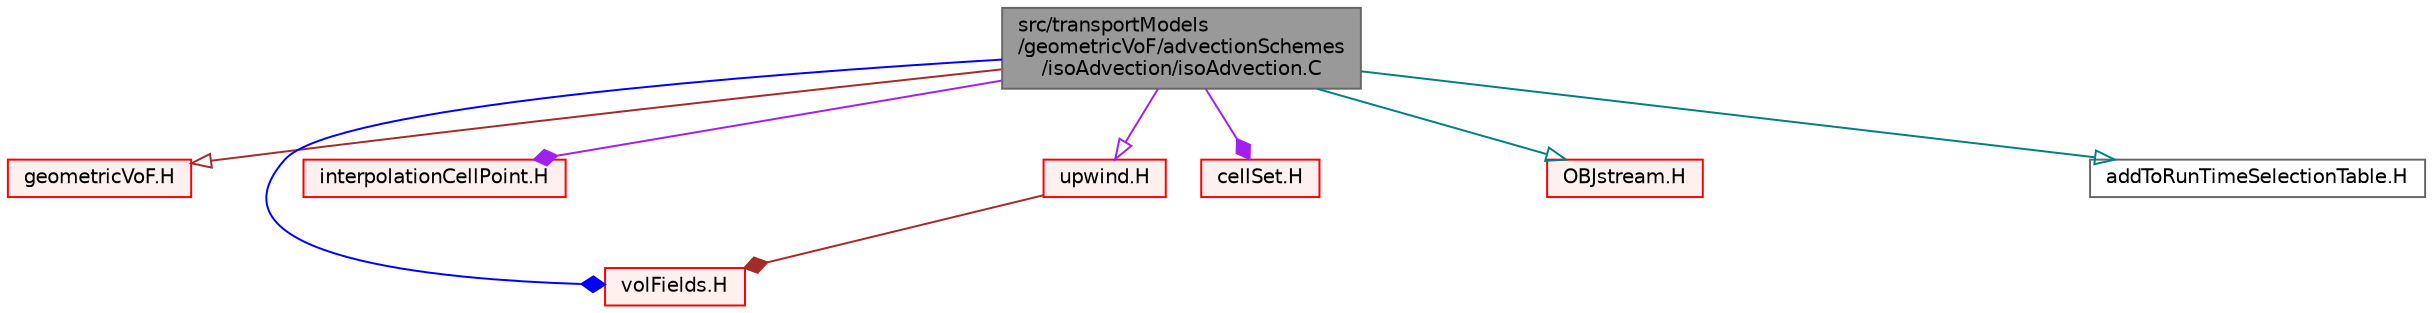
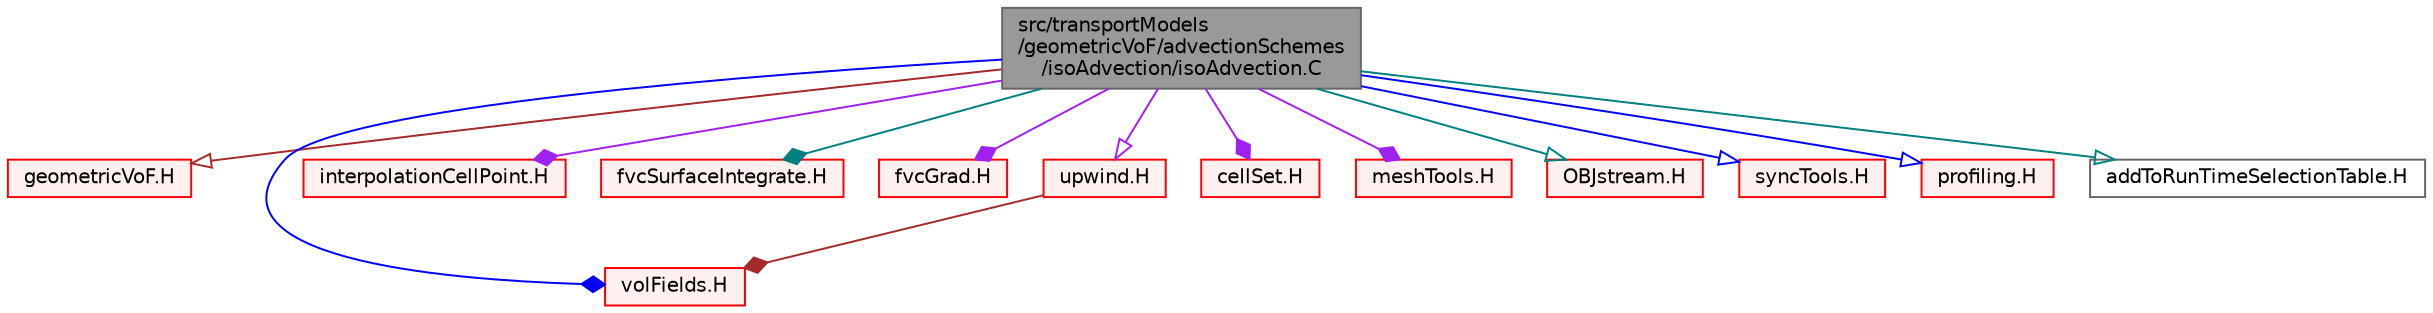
node "fvcSurfaceIntegrate.H": added
node "fvcGrad.H": added
node "meshTools.H": added
node "syncTools.H": added
node "profiling.H": added
